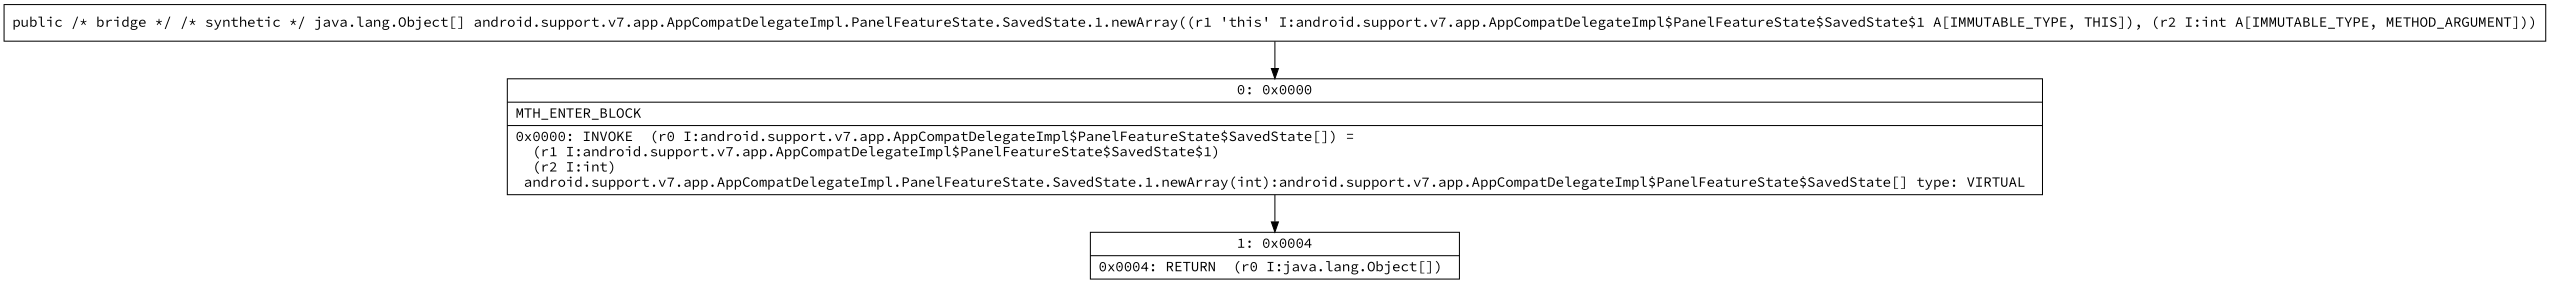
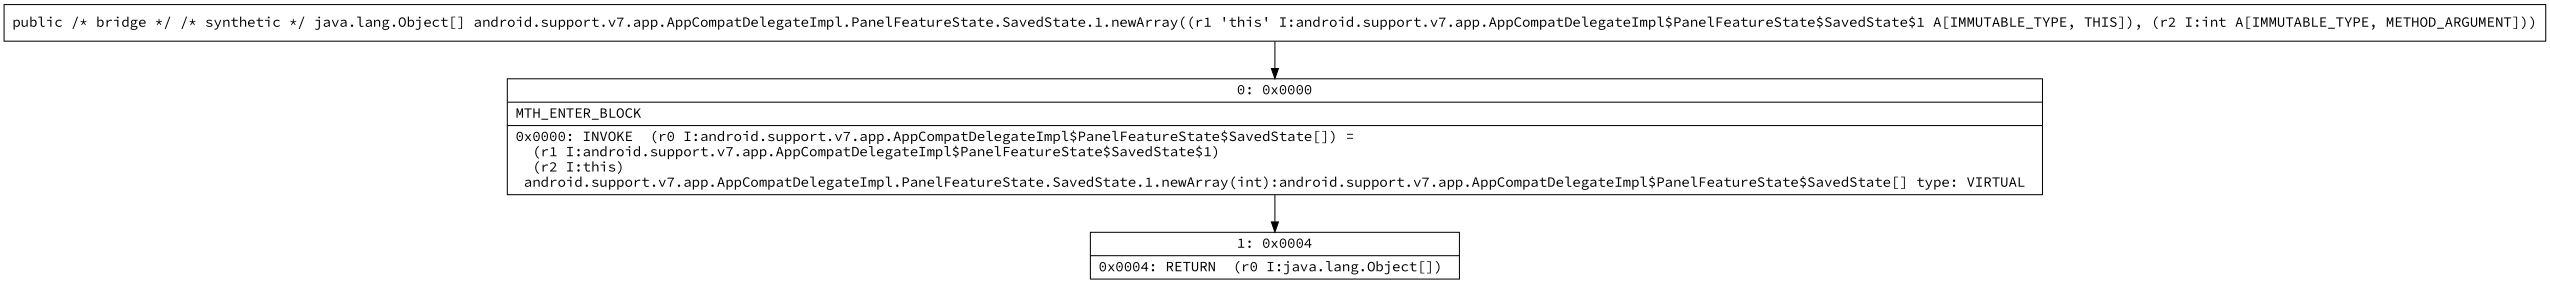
node "0: 0x0000": text "(r2 I:int)" -> "(r2 I:this)"
